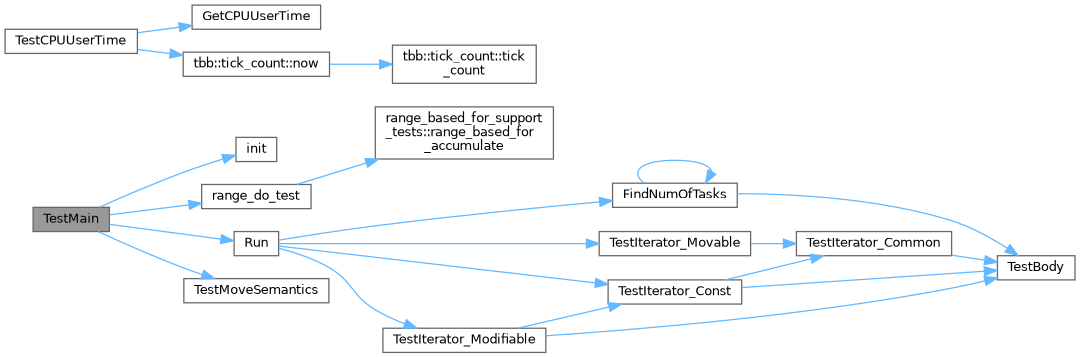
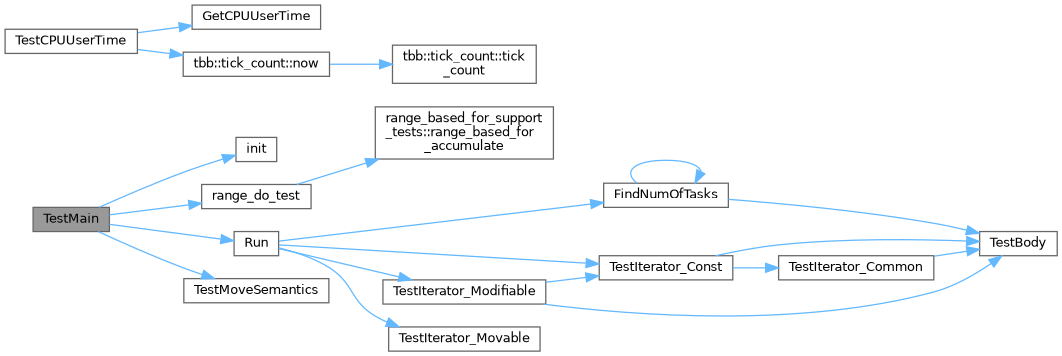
edge "TestIterator_Movable" -> "TestIterator_Common": removed
